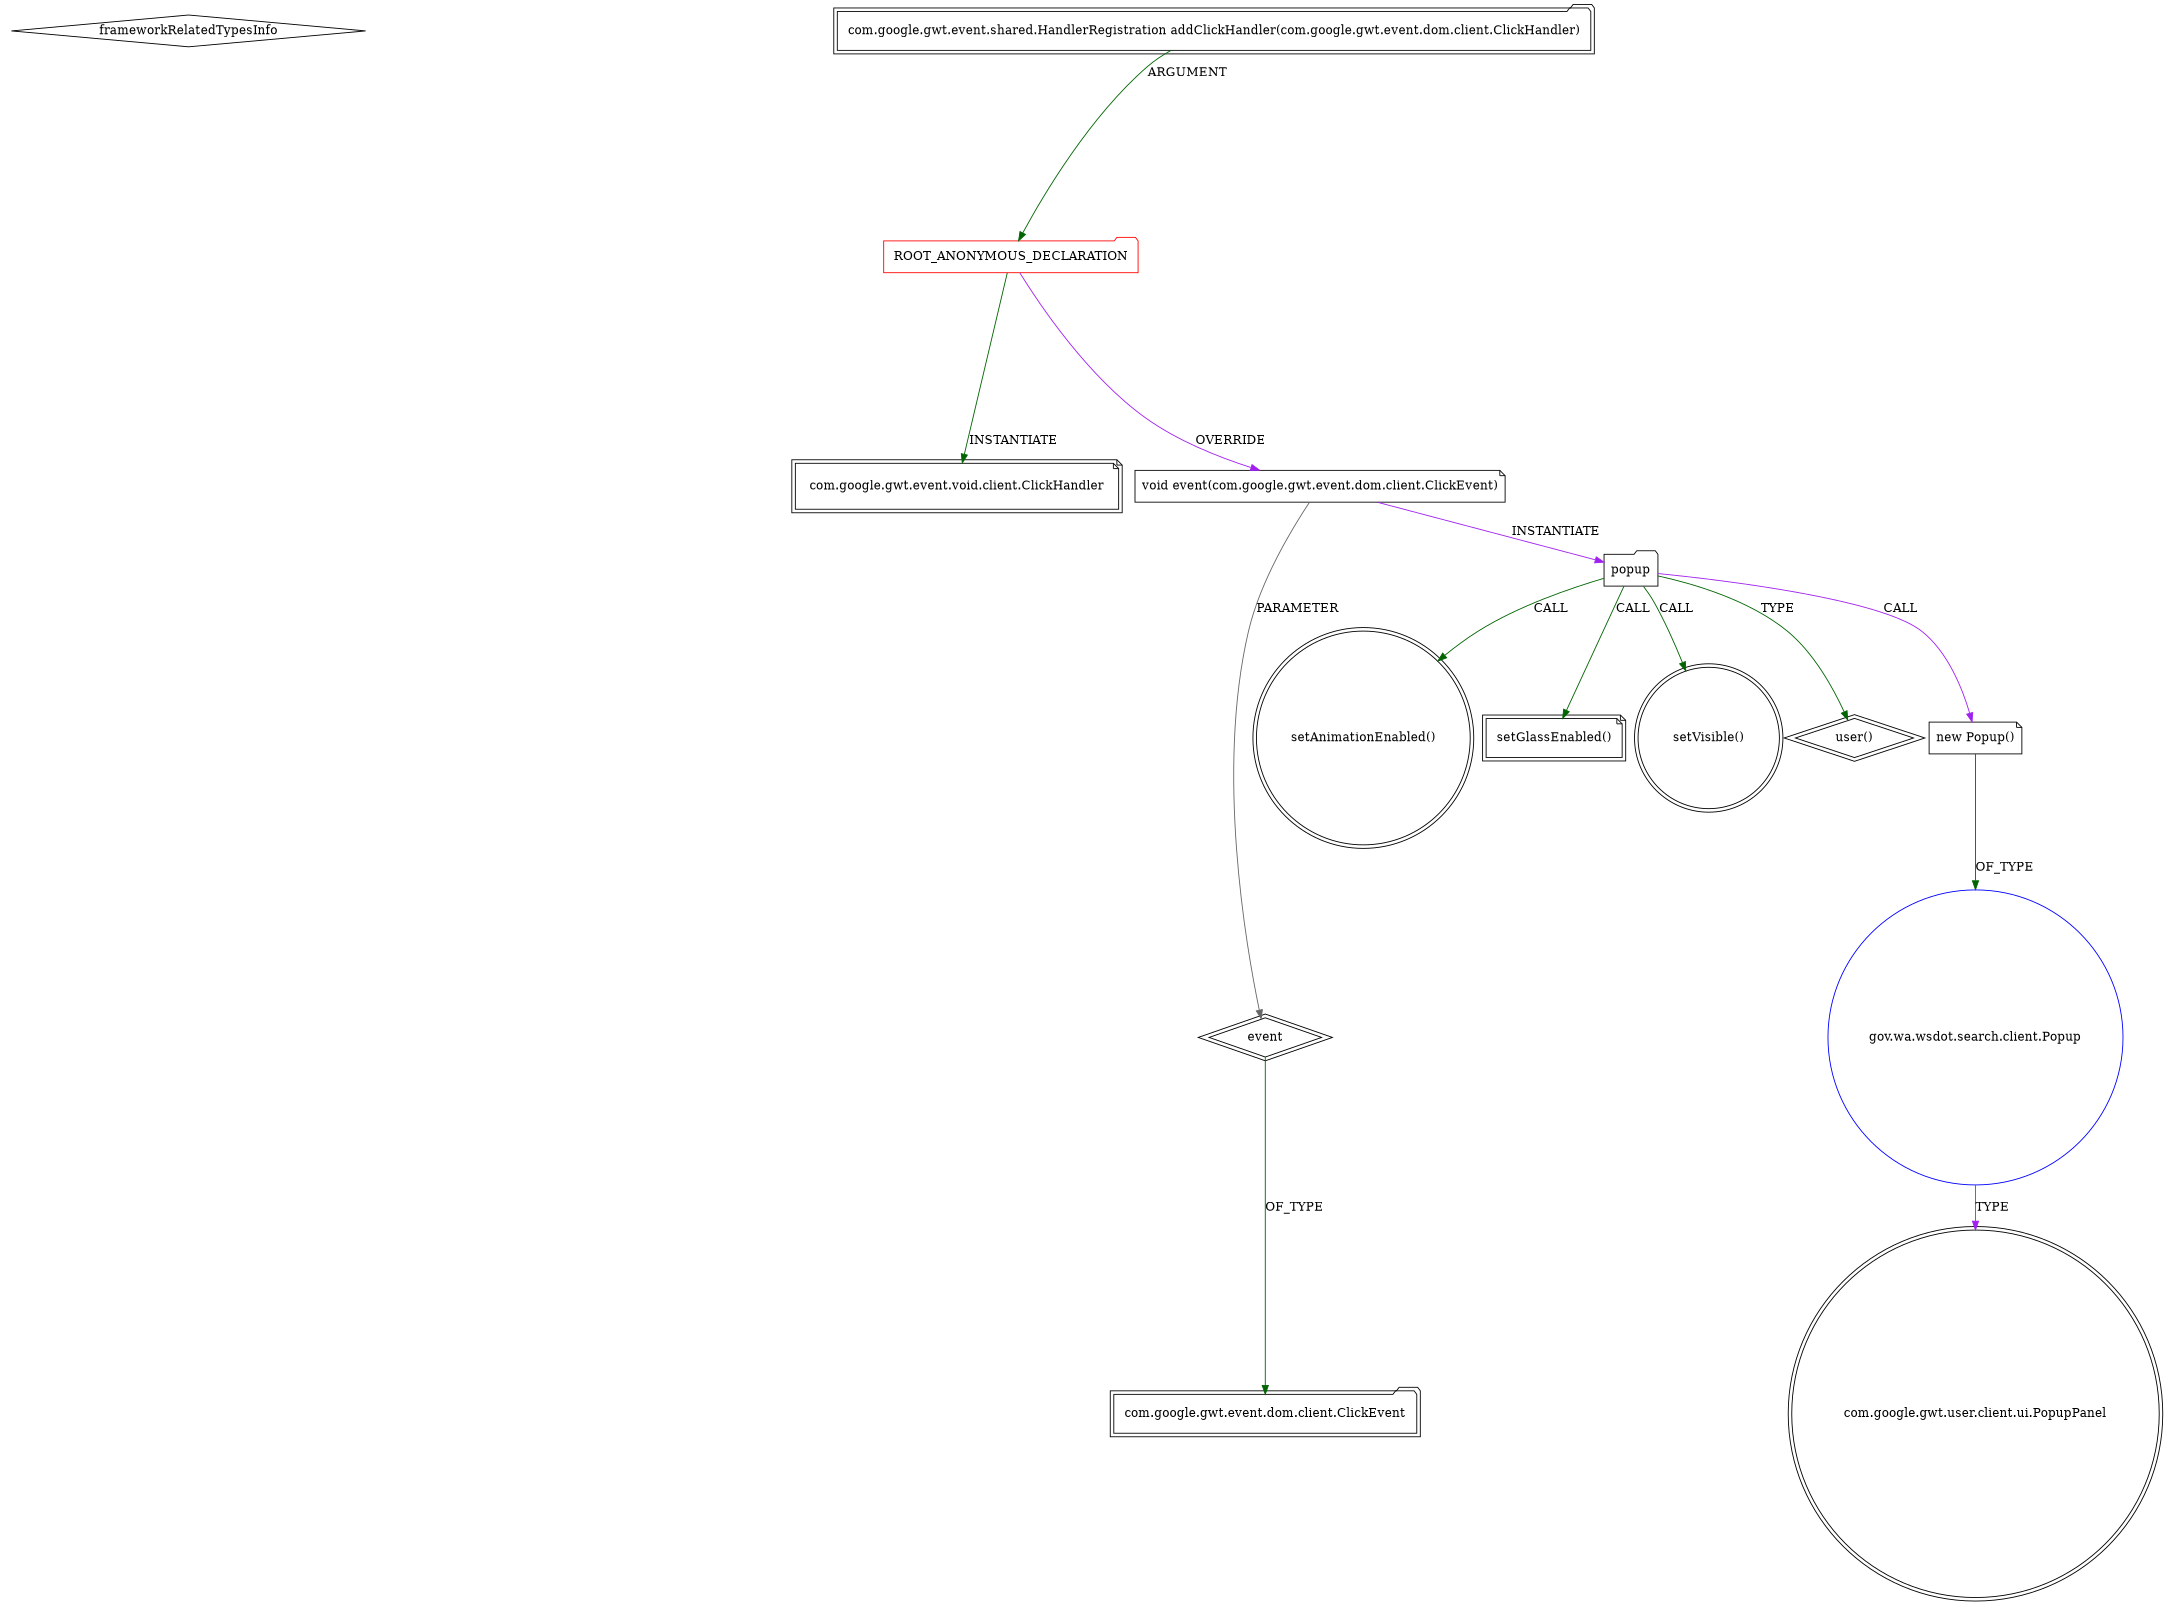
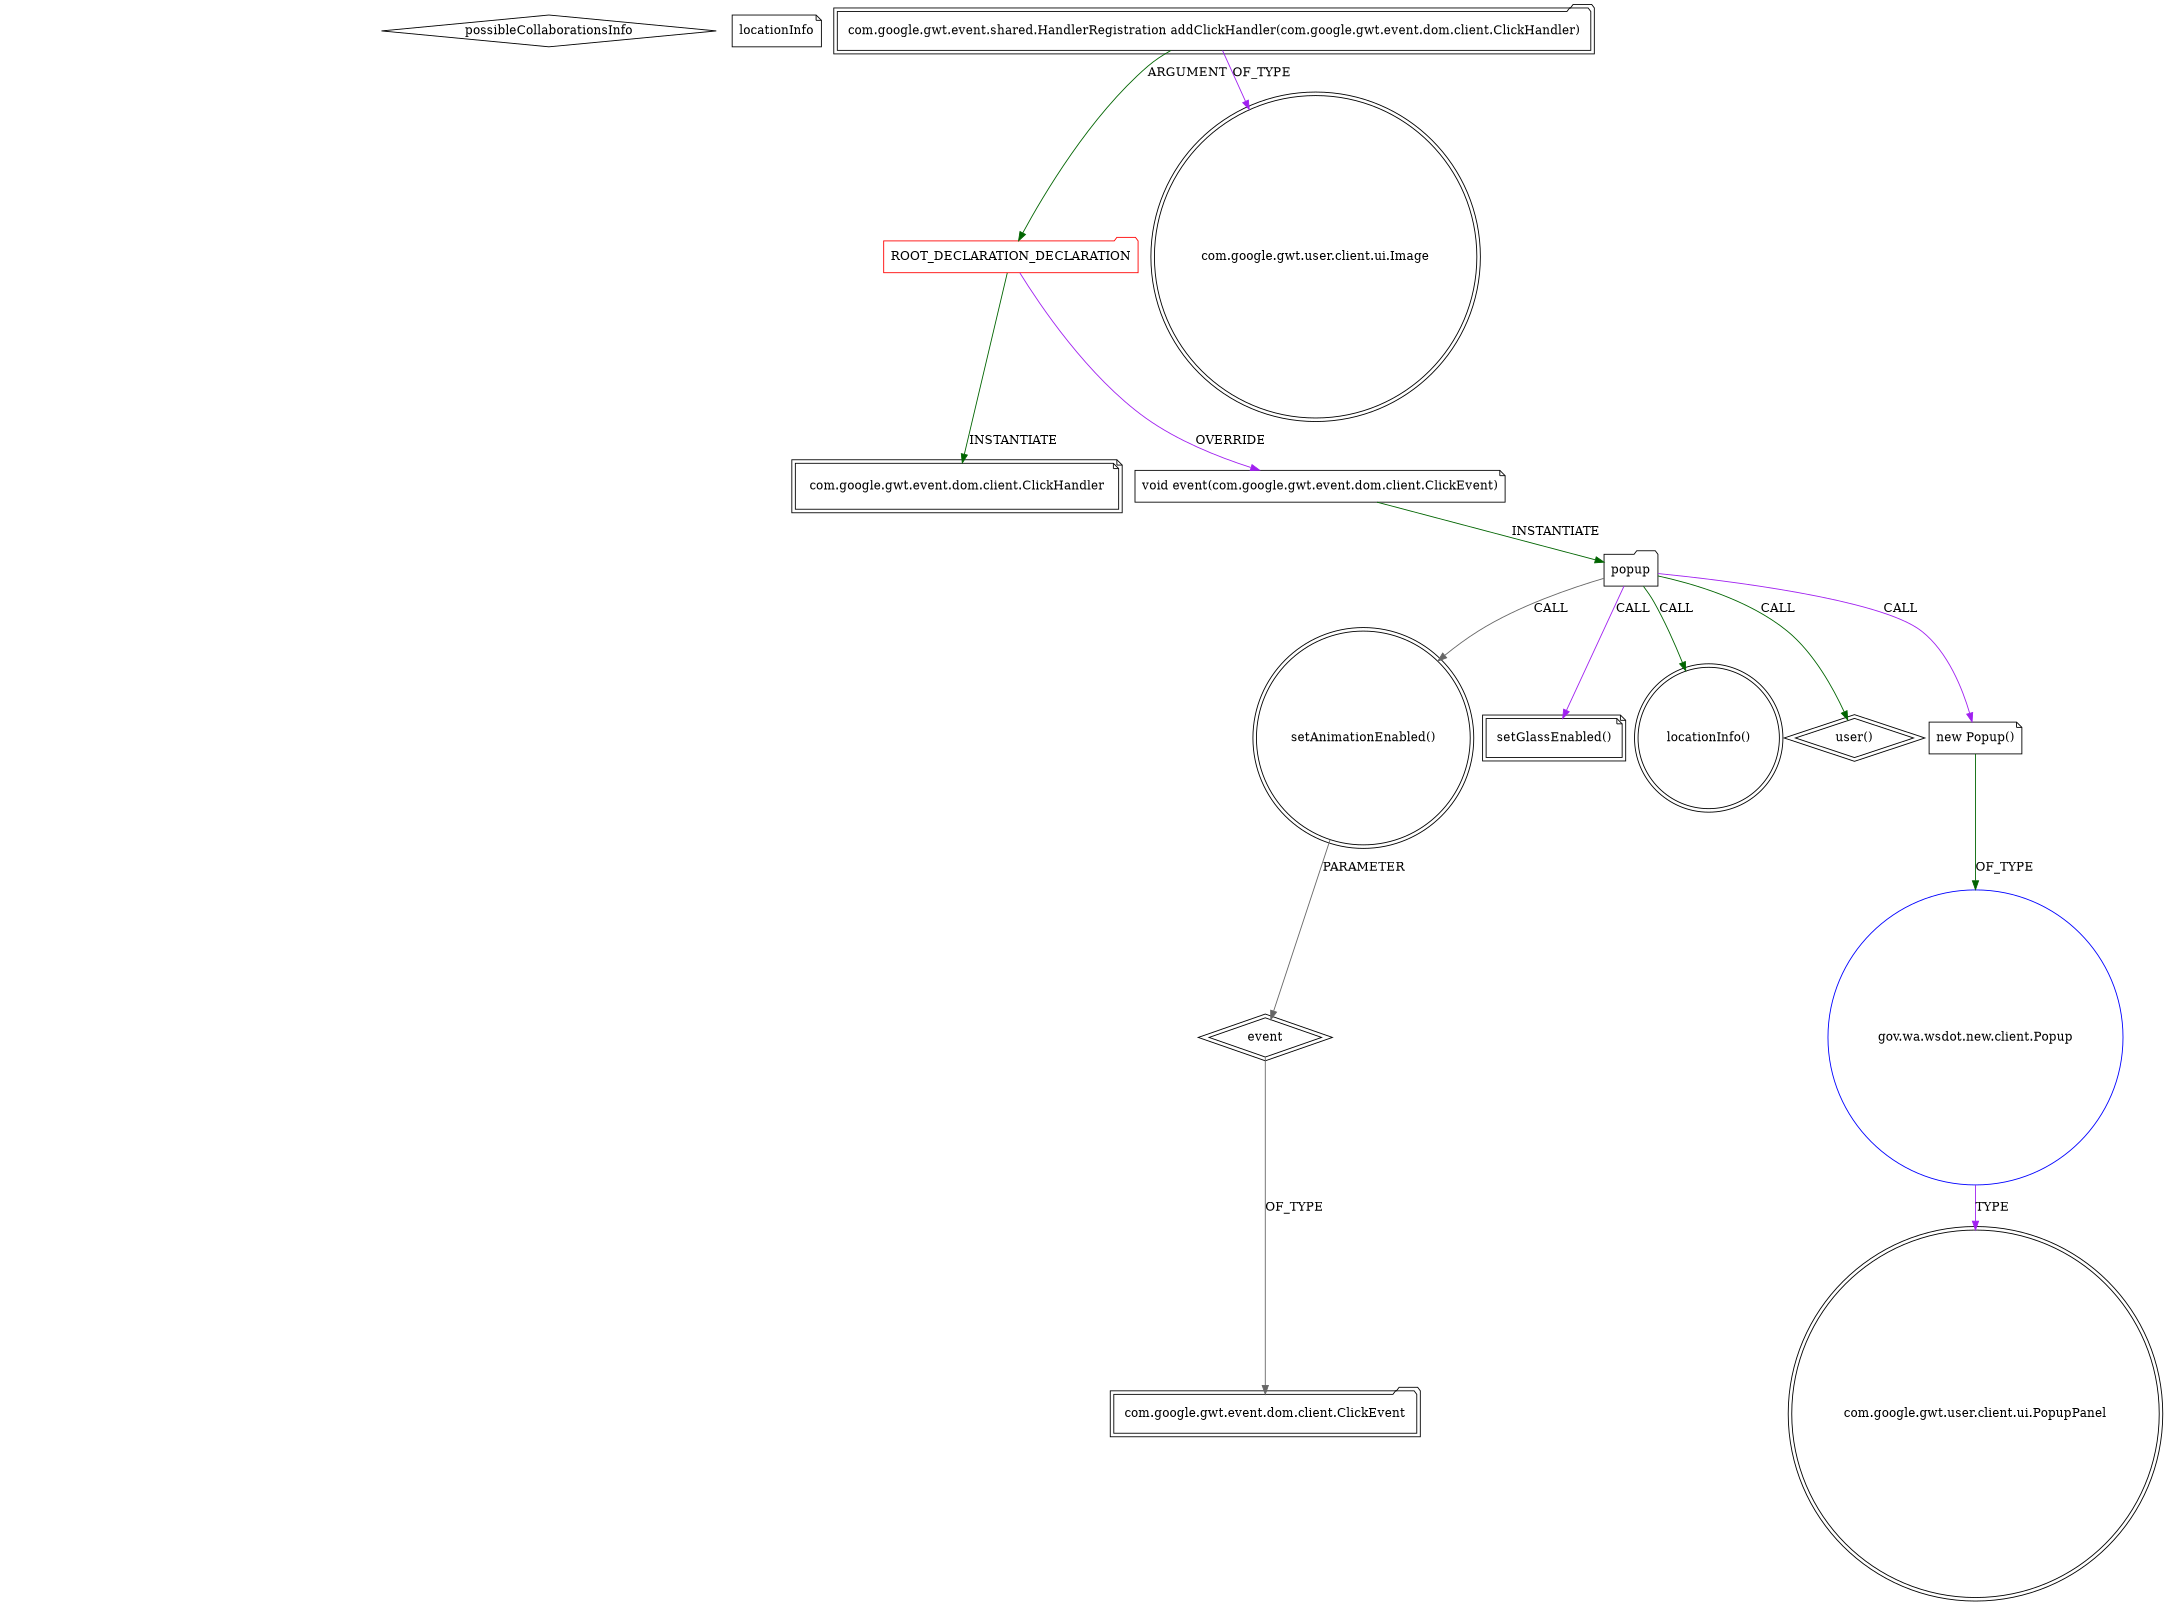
node "frameworkRelatedTypesInfo": removed
node "possibleCollaborationsInfo": added
node "locationInfo": added
node "ROOT_ANONYMOUS_DECLARATION": label "ROOT_ANONYMOUS_DECLARATION" -> "ROOT_DECLARATION_DECLARATION"
node "com.google.gwt.user.client.ui.Image": added
node "com.google.gwt.event.void.client.ClickHandler": label "com.google.gwt.event.void.client.ClickHandler" -> "com.google.gwt.event.dom.client.ClickHandler"
edge "void event(com.google.gwt.event.dom.client.ClickEvent)" -> "popup": color purple -> darkgreen
edge "popup" -> "setAnimationEnabled()": color darkgreen -> gray40
edge "popup" -> "user()": label "TYPE" -> "CALL"
edge "popup" -> "setGlassEnabled()": color darkgreen -> purple
node "setVisible()": label "setVisible()" -> "locationInfo()"
edge "void event(com.google.gwt.event.dom.client.ClickEvent)" -> "event": now "setAnimationEnabled()" -> "event"
node "gov.wa.wsdot.search.client.Popup": label "gov.wa.wsdot.search.client.Popup" -> "gov.wa.wsdot.new.client.Popup"
edge "event" -> "com.google.gwt.event.dom.client.ClickEvent": color darkgreen -> gray40
